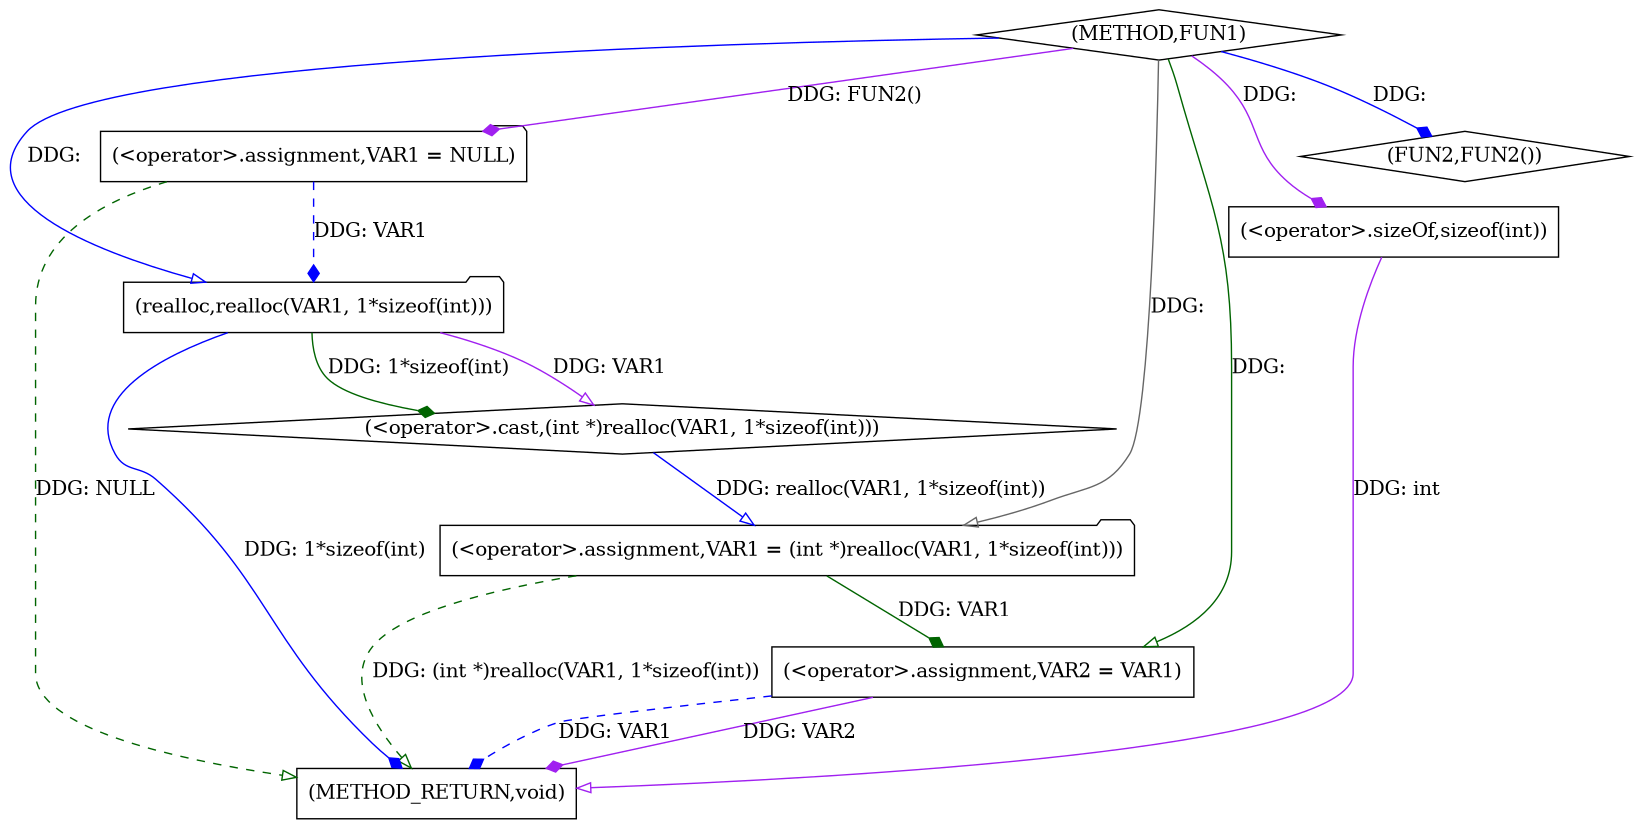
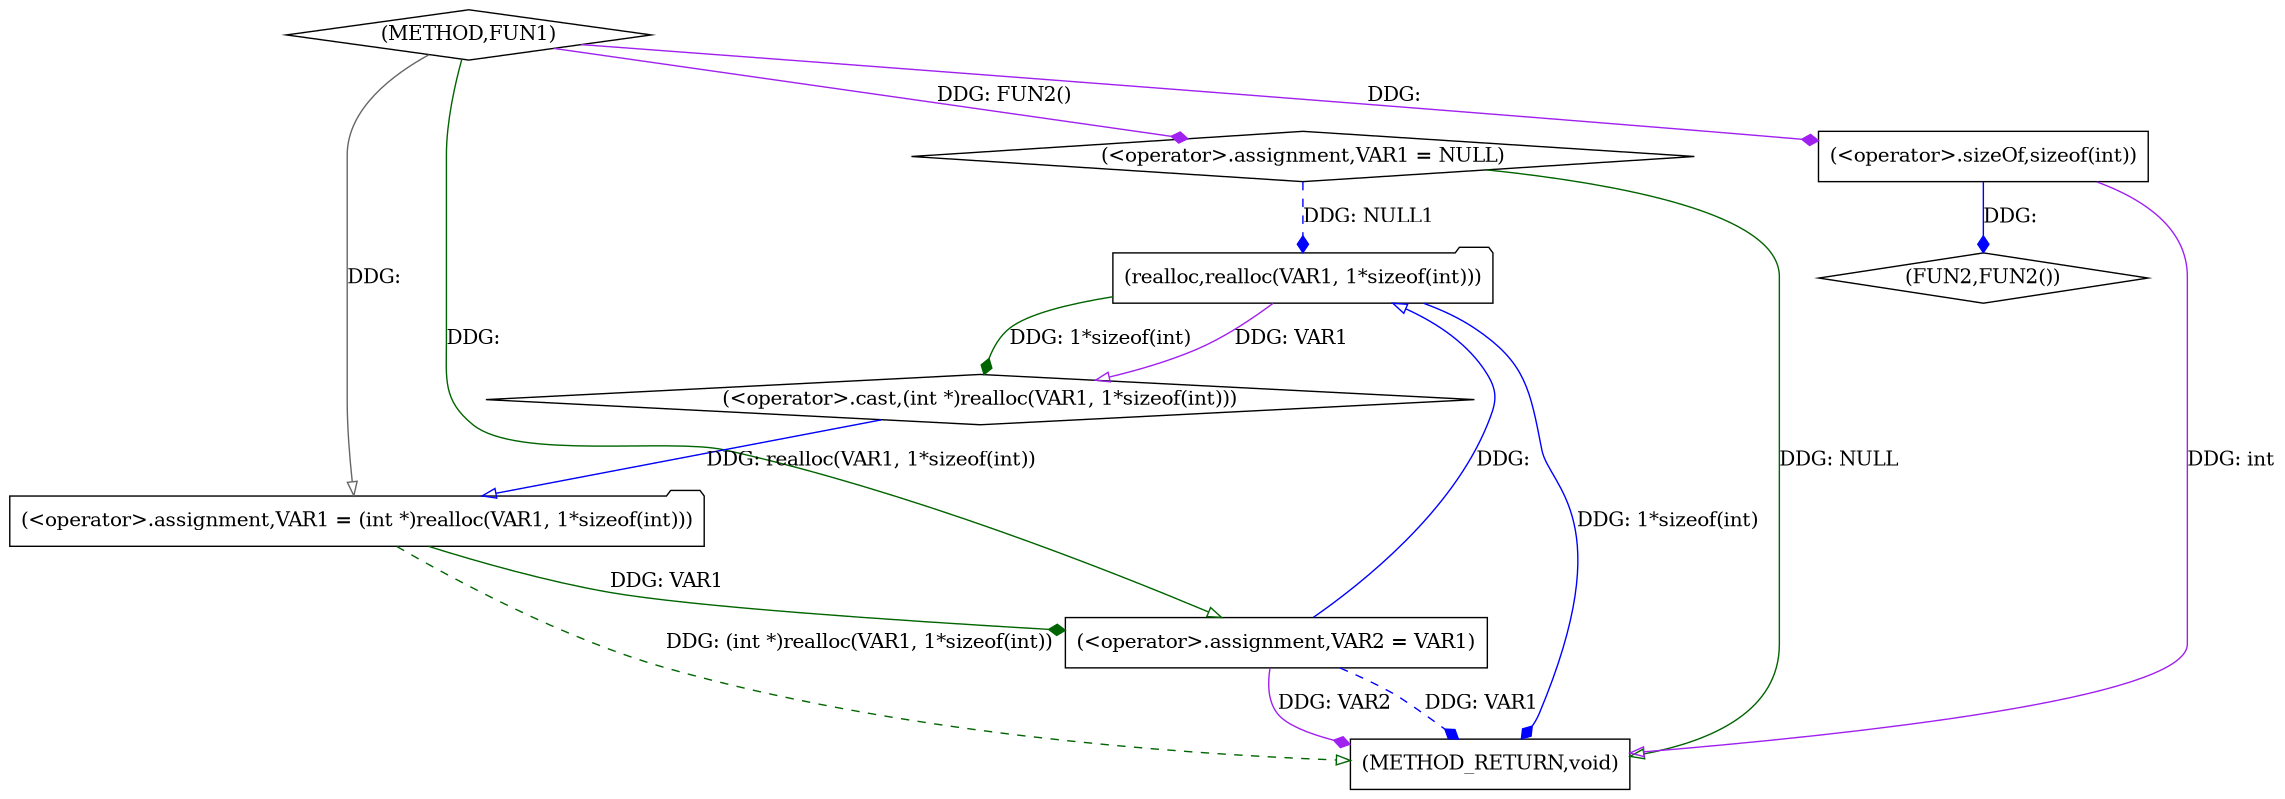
edge "(METHOD,FUN1)" -> "(realloc,realloc(VAR1, 1*sizeof(int)))": now "(<operator>.assignment,VAR2 = VAR1)" -> "(realloc,realloc(VAR1, 1*sizeof(int)))"
edge "(METHOD,FUN1)" -> "(FUN2,FUN2())": now "(<operator>.sizeOf,sizeof(int))" -> "(FUN2,FUN2())"
node "(<operator>.assignment,VAR1 = NULL)": shape folder -> diamond
edge "(<operator>.assignment,VAR1 = NULL)" -> "(realloc,realloc(VAR1, 1*sizeof(int)))": label "DDG: VAR1" -> "DDG: NULL1"
edge "(<operator>.assignment,VAR1 = NULL)" -> "(METHOD_RETURN,void)": style dashed -> solid
